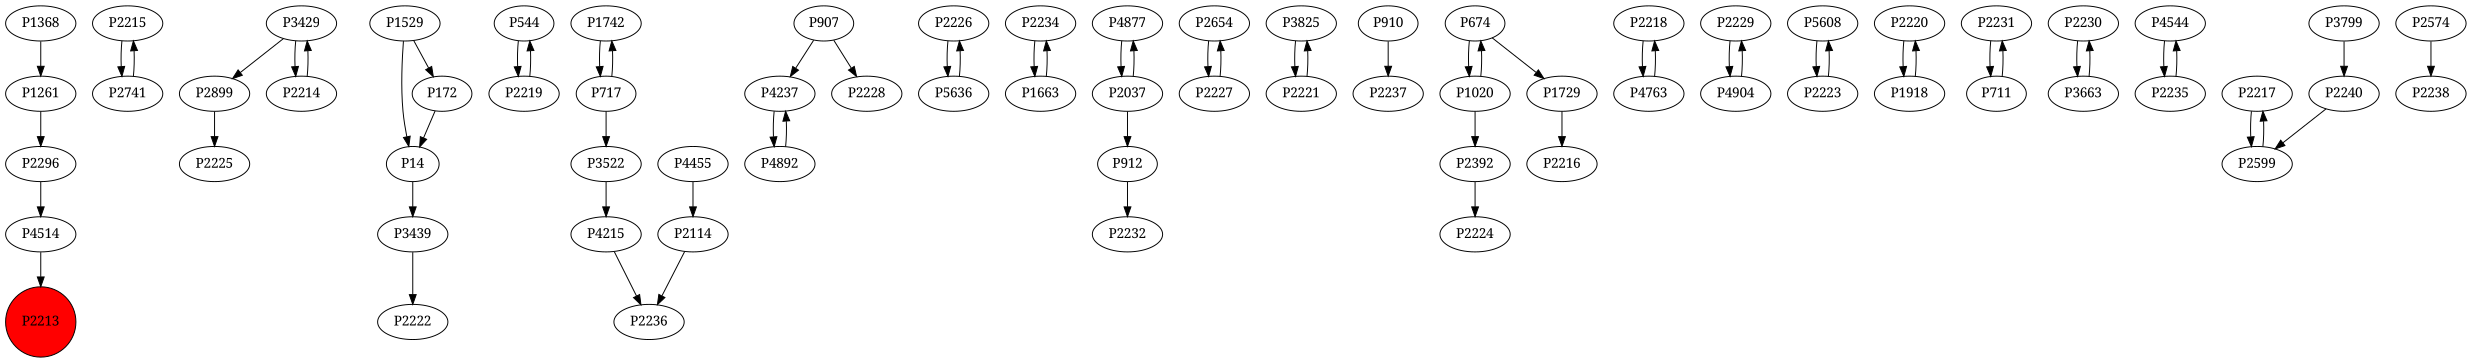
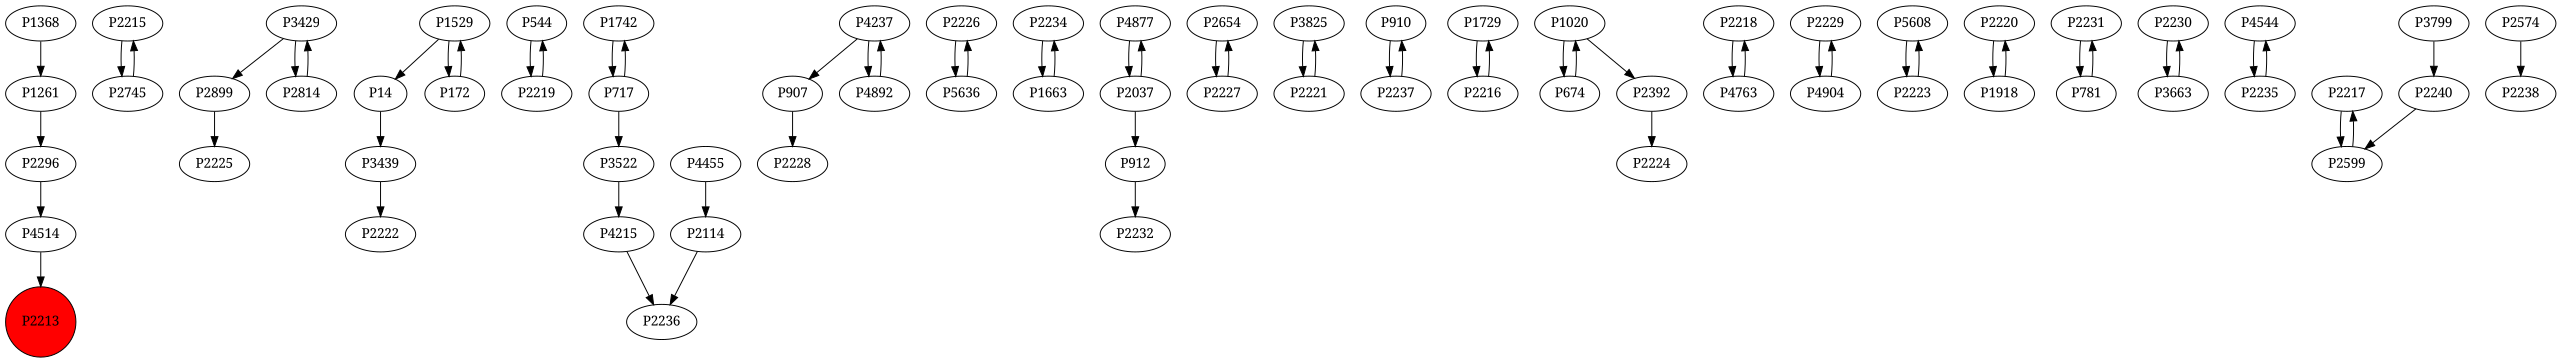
edge "P907" -> "P4237": reversed
edge "P674" -> "P1729": now "P2216" -> "P1729"
edge "P2237" -> "P910": added
node "P2741": label "P2741" -> "P2745"
node "P2214": label "P2214" -> "P2814"
node "P711": label "P711" -> "P781"
edge "P172" -> "P14": now "P172" -> "P1529"
